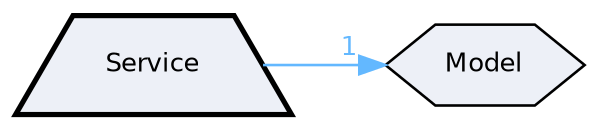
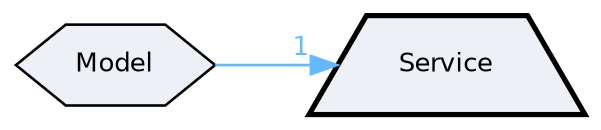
edge "Service" -> "Model": reversed
